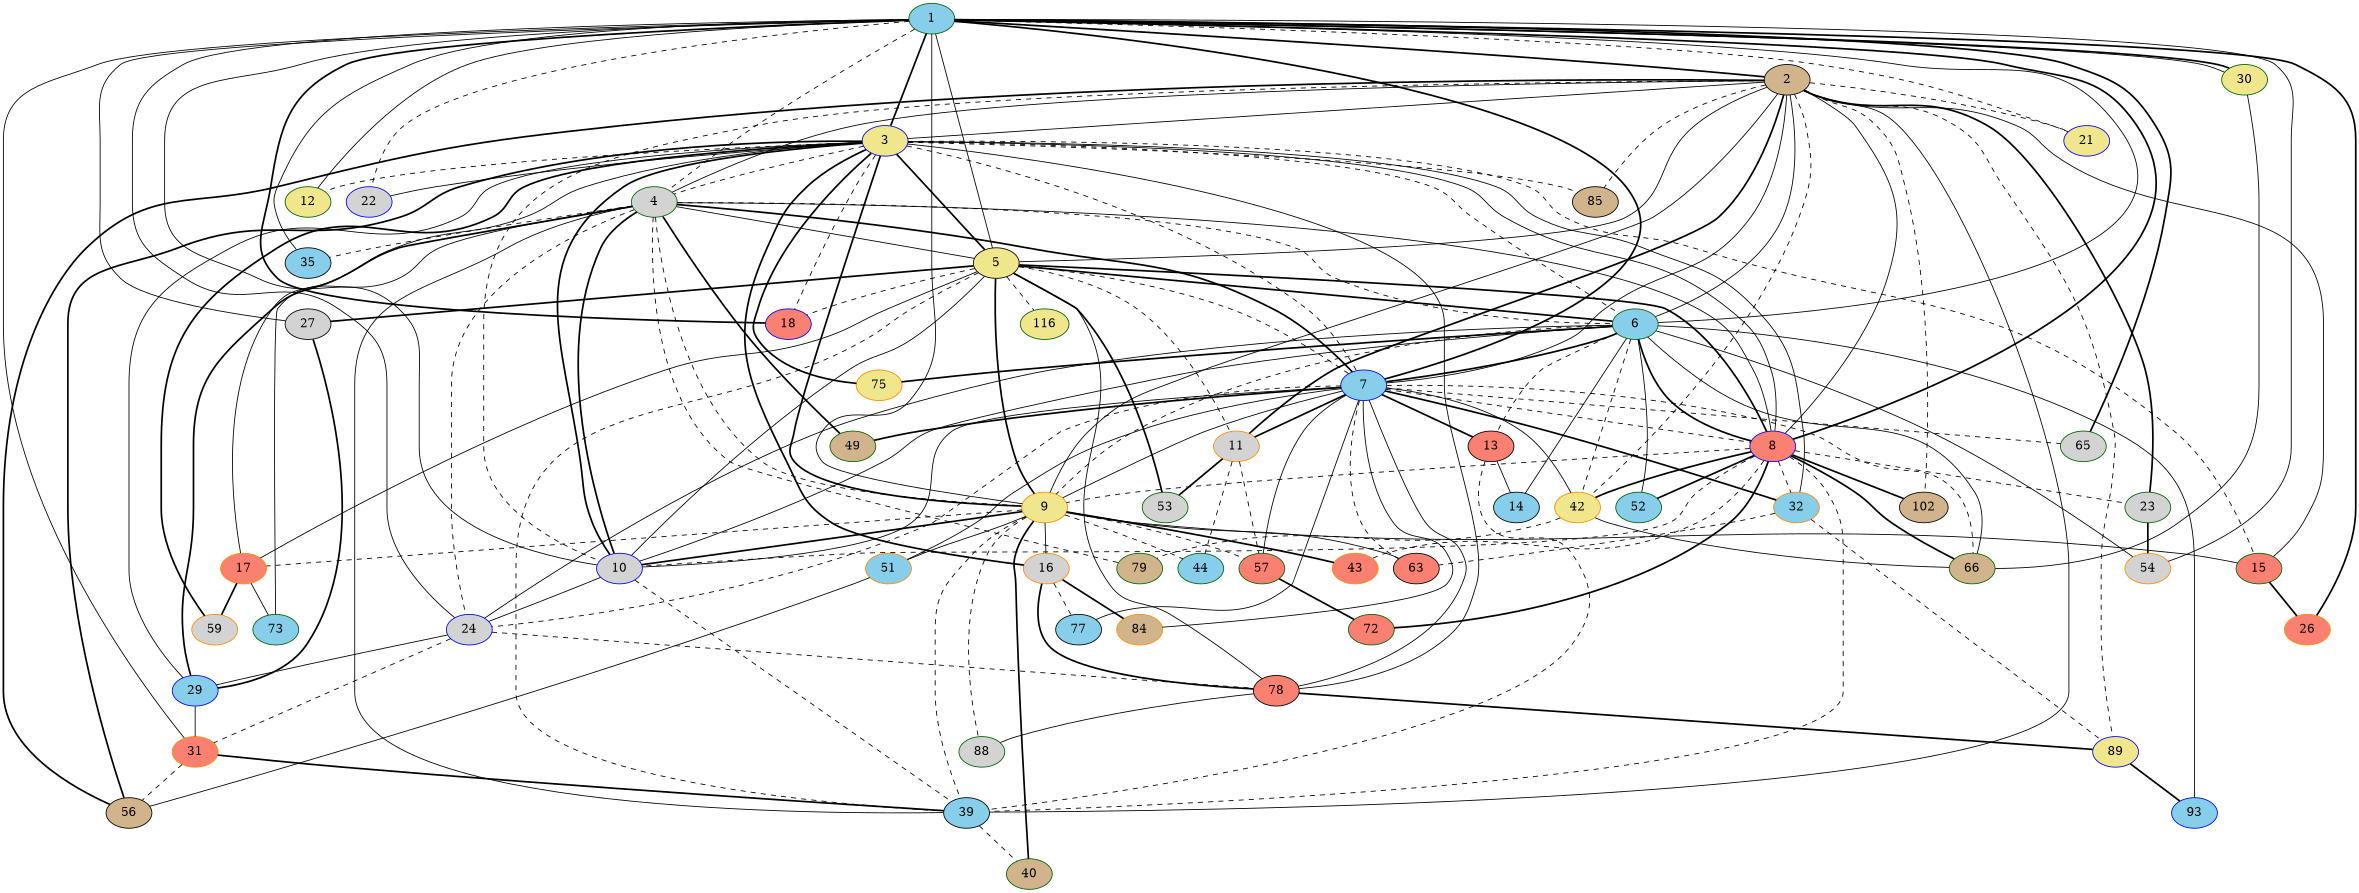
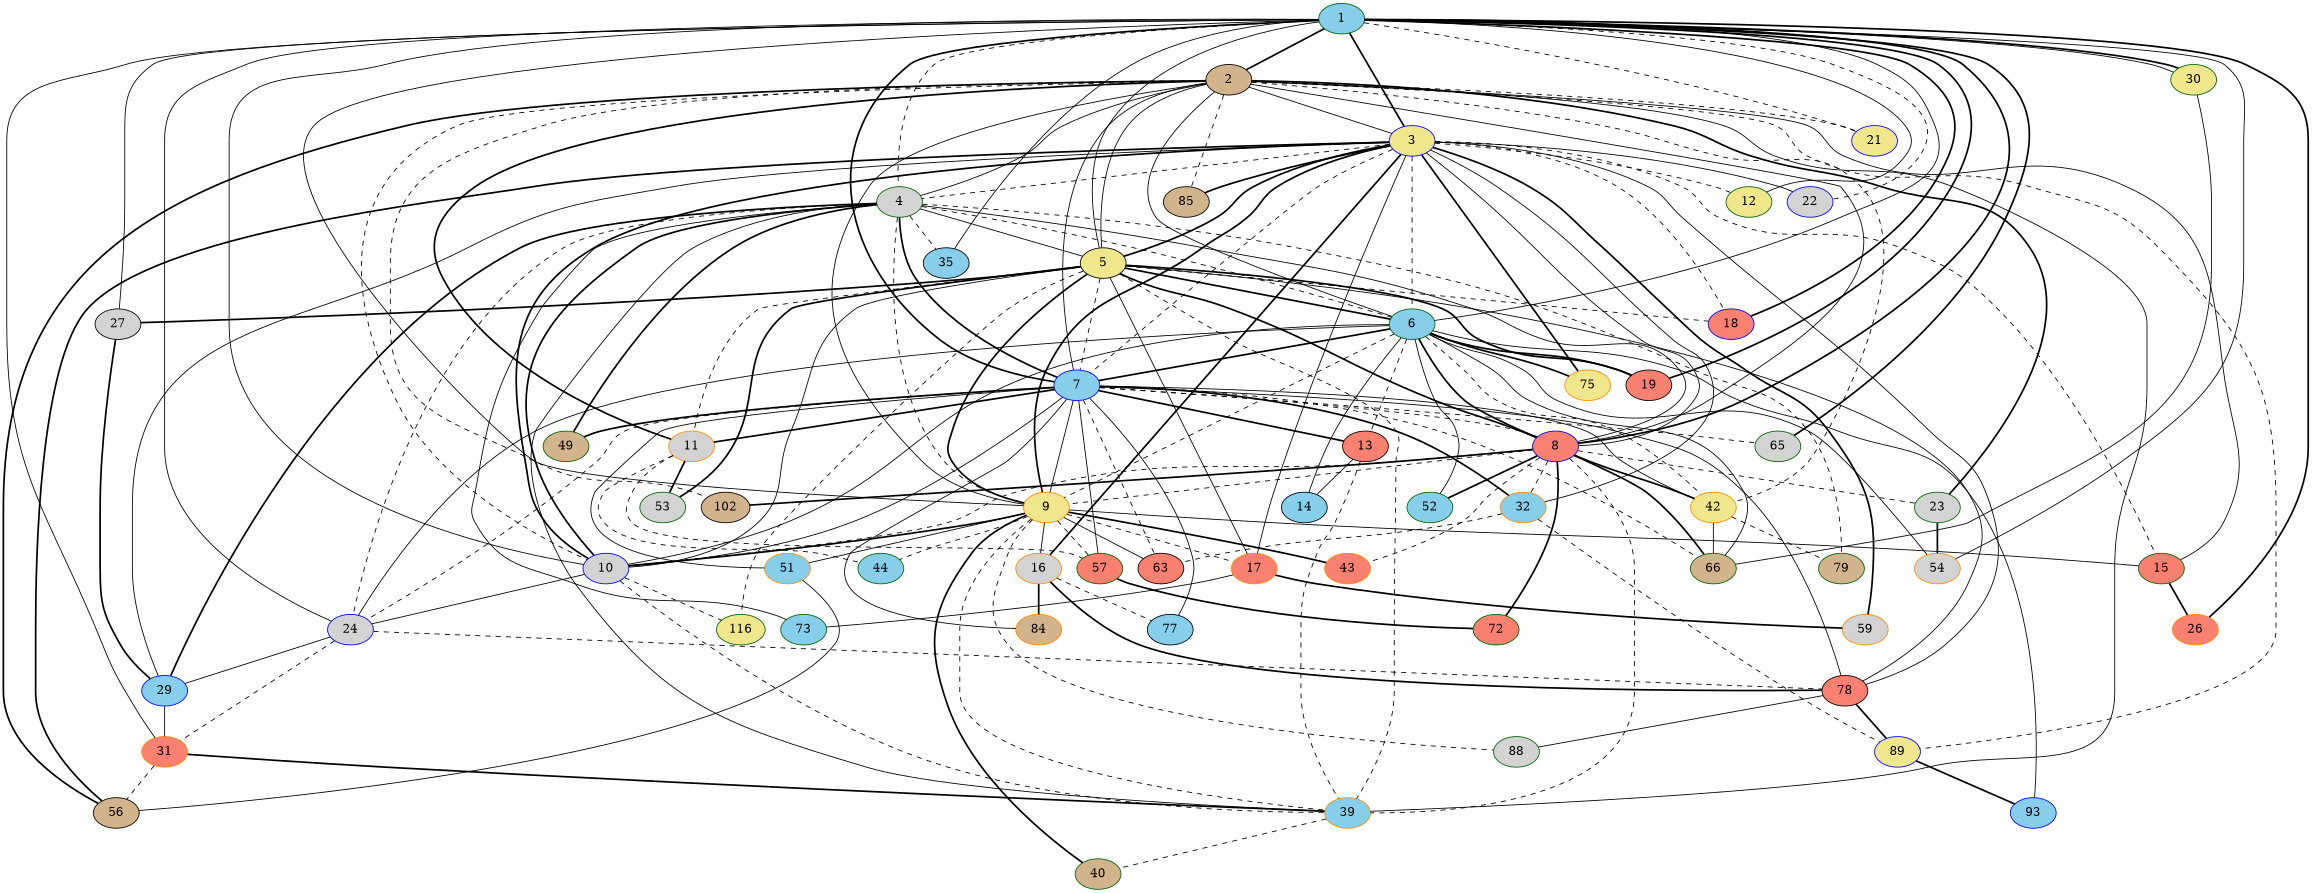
edge "3" -- "85": style dashed -> bold
node "19": added
edge "10" -- "116": added
node "39": color black -> darkorange
